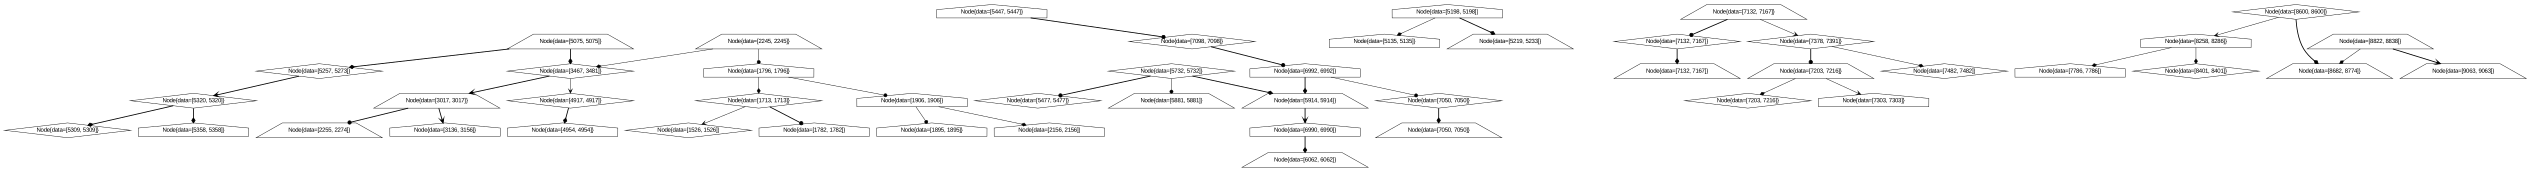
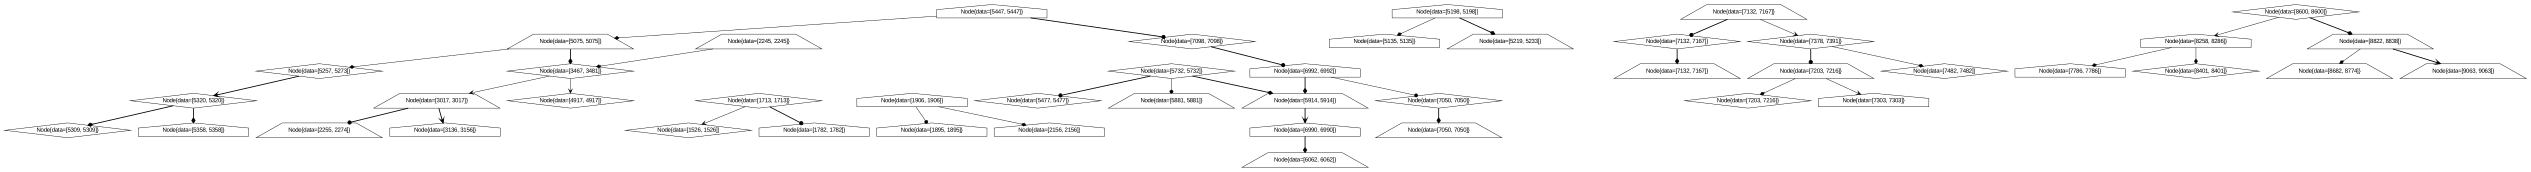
edge "Node{data=[5447, 5447]}" -> "Node{data=[5075, 5075]}": added
edge "Node{data=[8600, 8600]}" -> "Node{data=[8682, 8774]}": now "Node{data=[8600, 8600]}" -> "Node{data=[8822, 8838]}"
edge "Node{data=[5075, 5075]}" -> "Node{data=[5257, 5273]}": style bold -> solid
node "Node{data=[1796, 1796]}": removed
edge "Node{data=[3467, 3481]}" -> "Node{data=[3017, 3017]}": style bold -> solid
node "Node{data=[4954, 4954]}": removed
